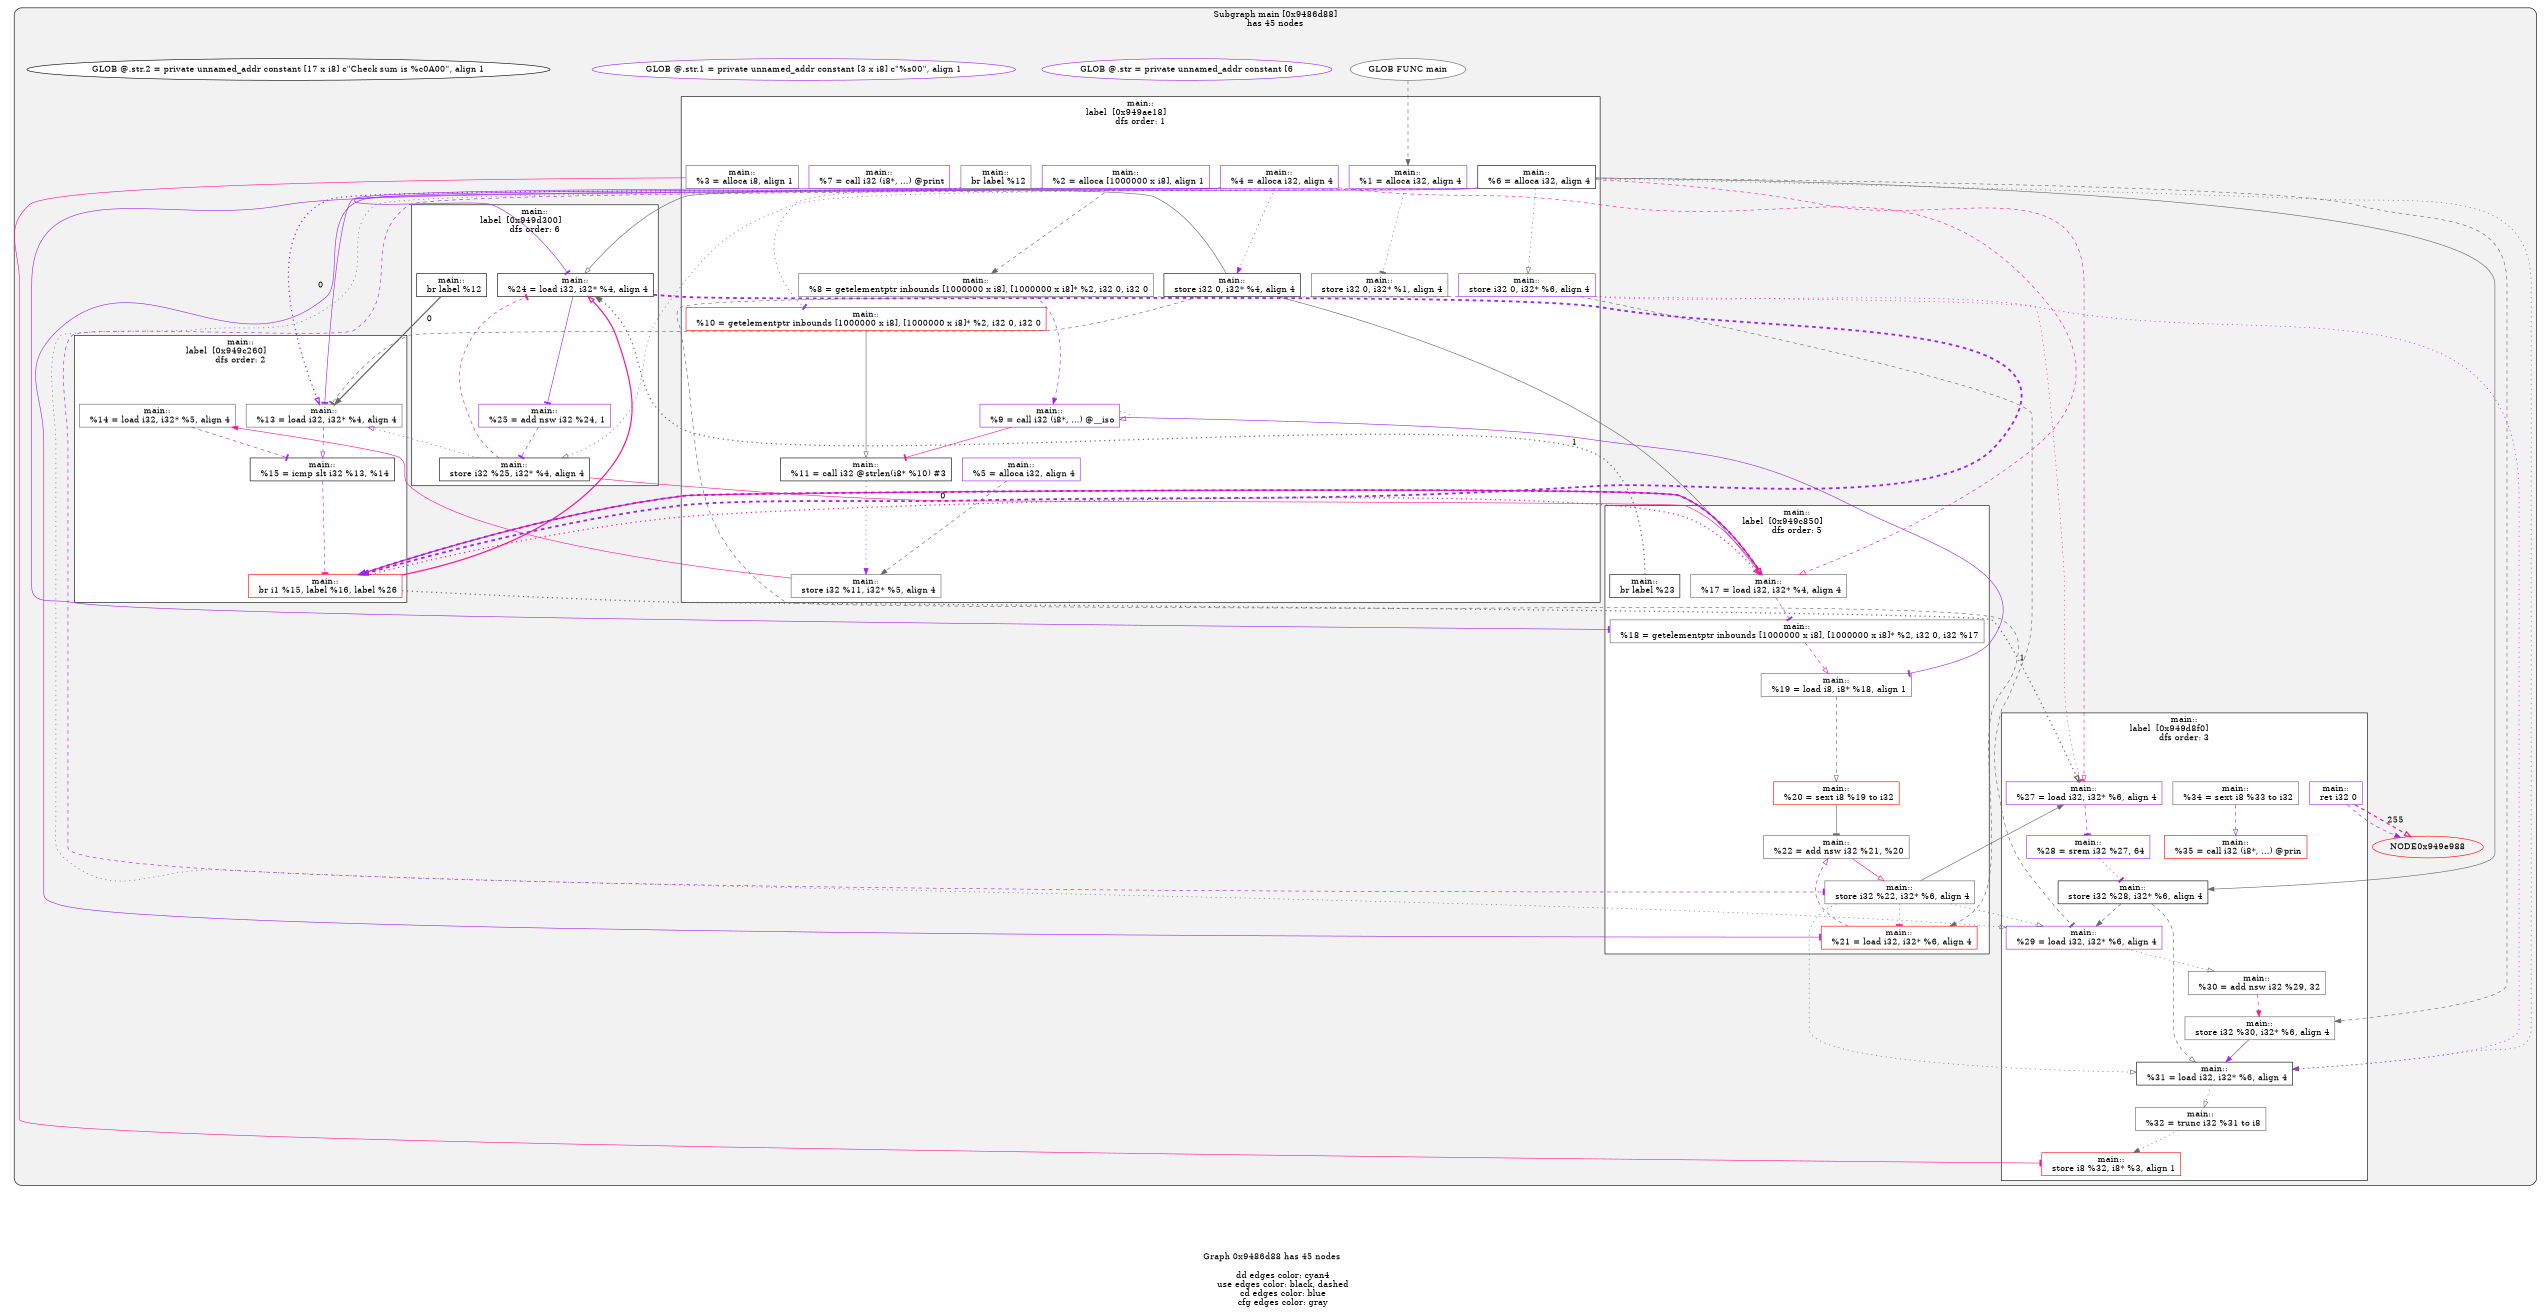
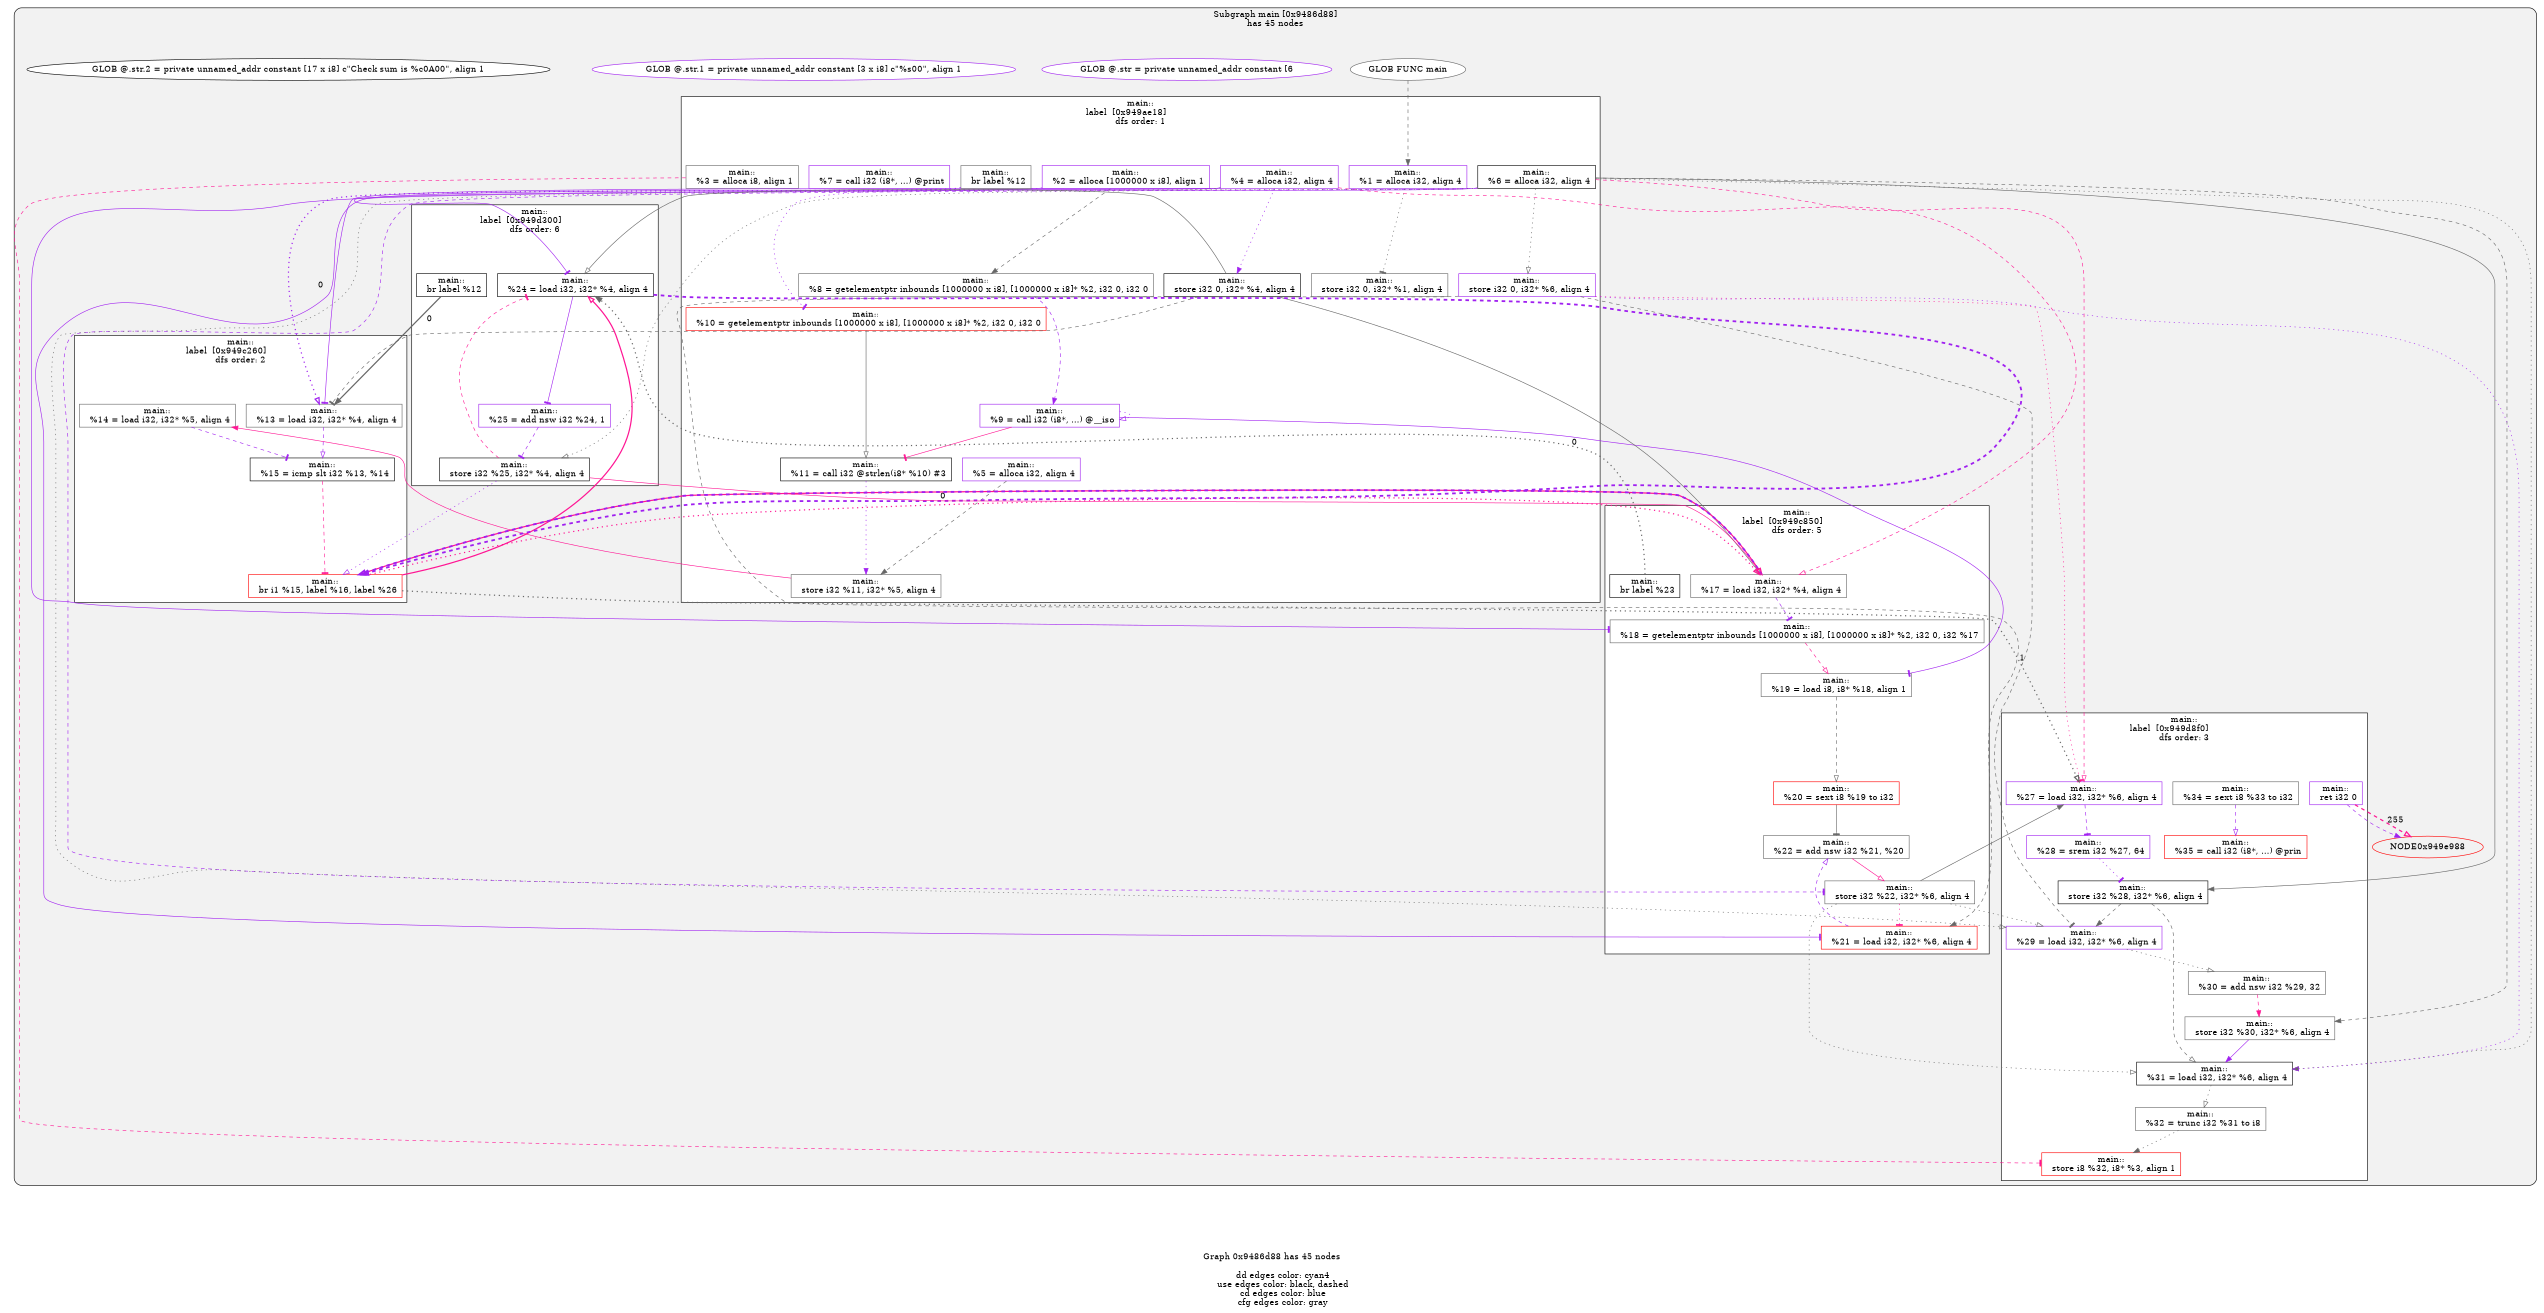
edge "main:: store i32 %25, i32* %4, align 4" -> "main:: %13 = load i32, i32* %4, align 4": now "main:: store i32 %25, i32* %4, align 4" -> "main:: br i1 %15, label %16, label %26"
edge "main:: br label %23" -> "main:: %24 = load i32, i32* %4, align 4": label "1" -> "0"
edge "main:: %3 = alloca i8, align 1" -> "main:: store i8 %32, i8* %3, align 1": style solid -> dashed
